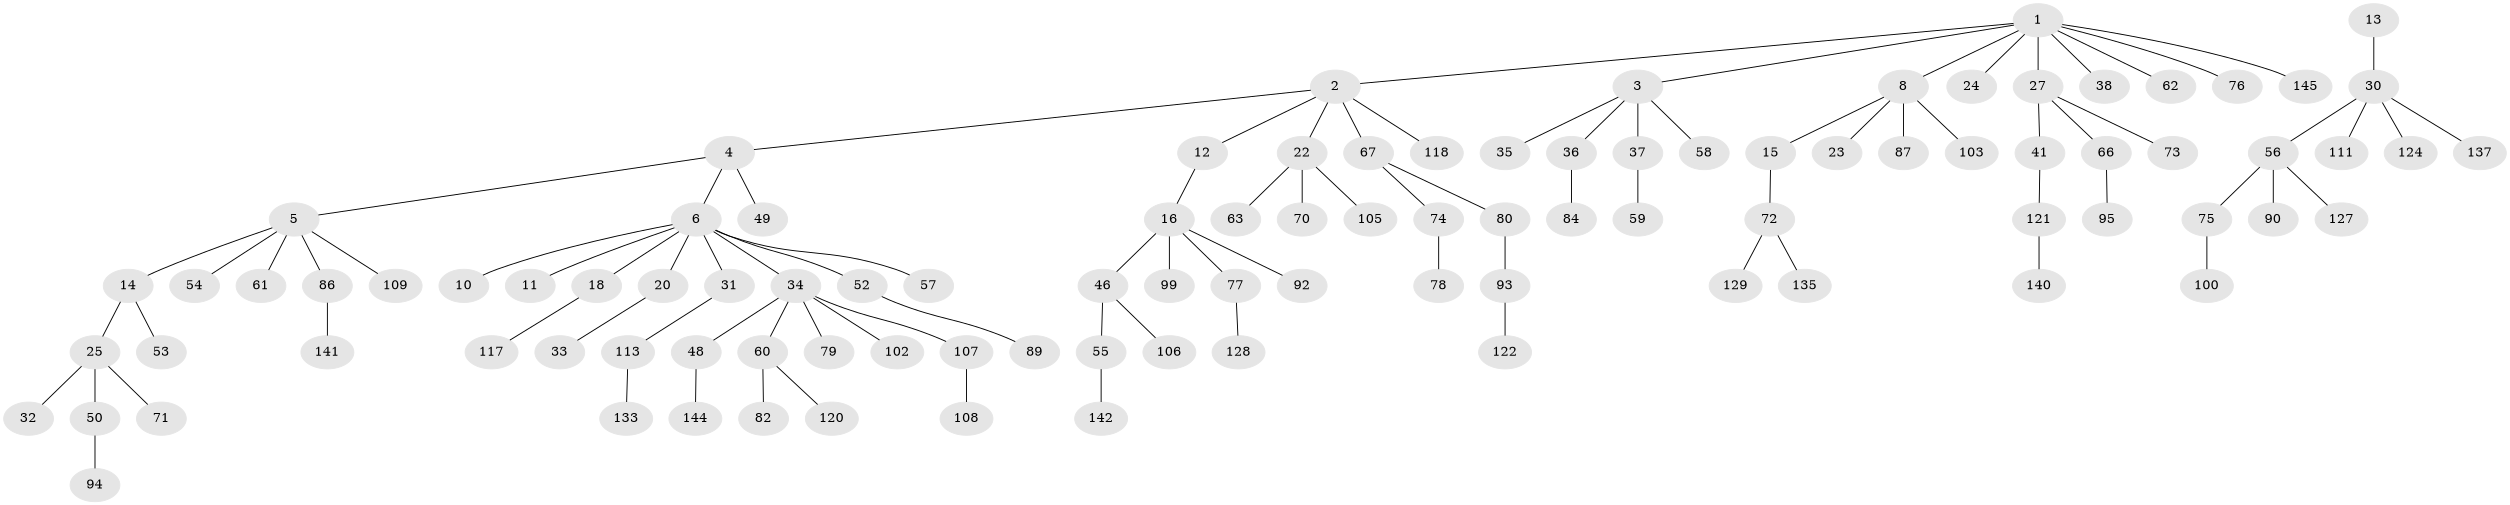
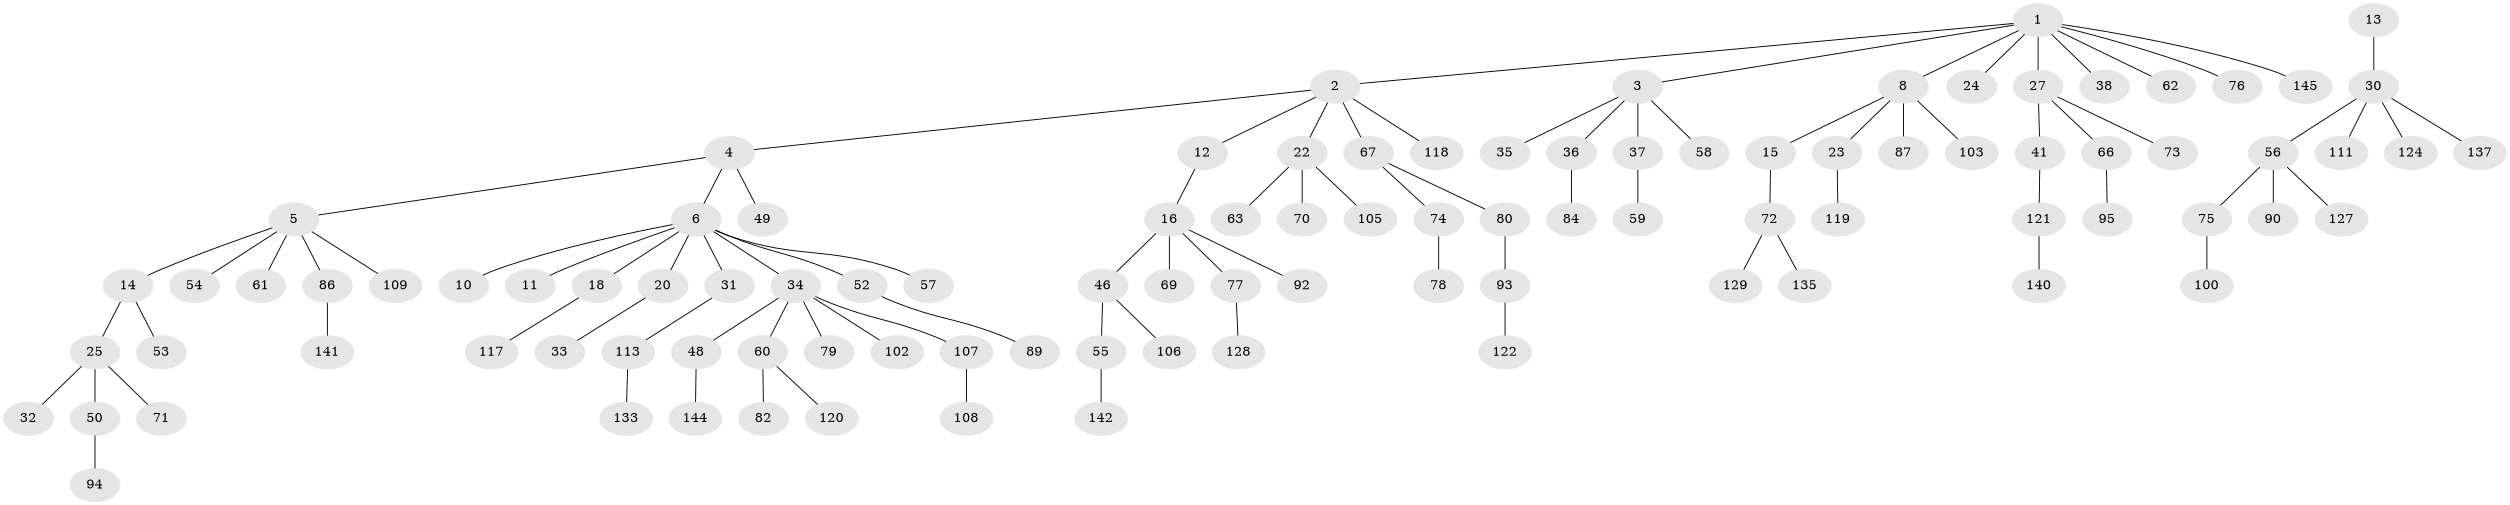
node "119": added
node "99": label "99" -> "69"
